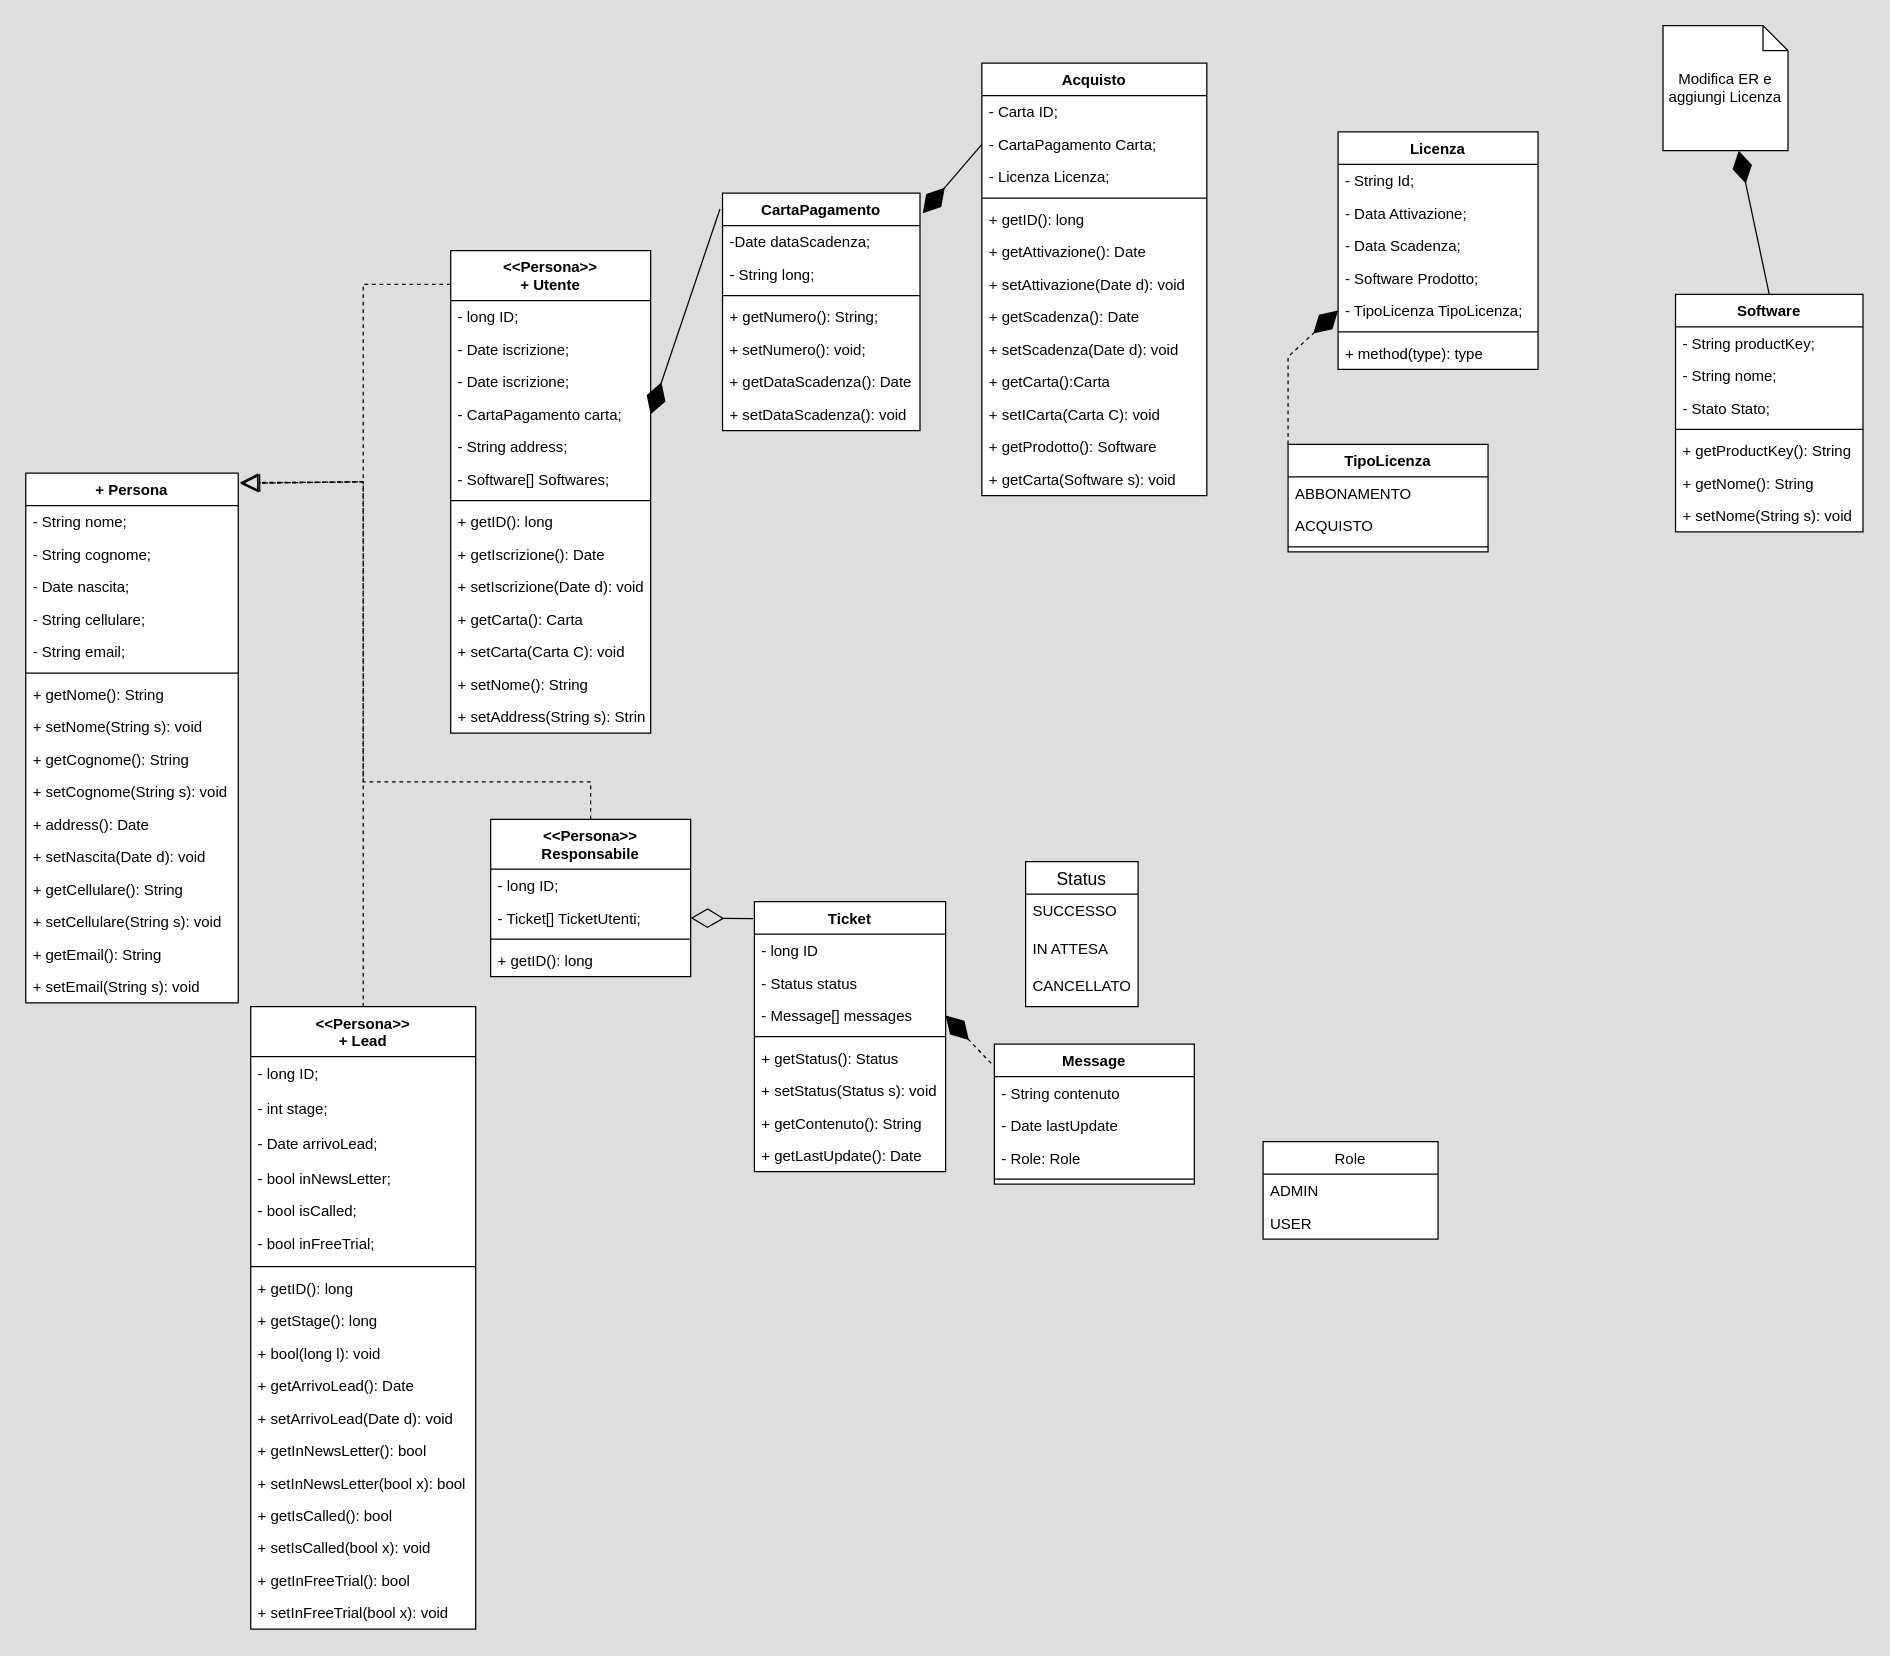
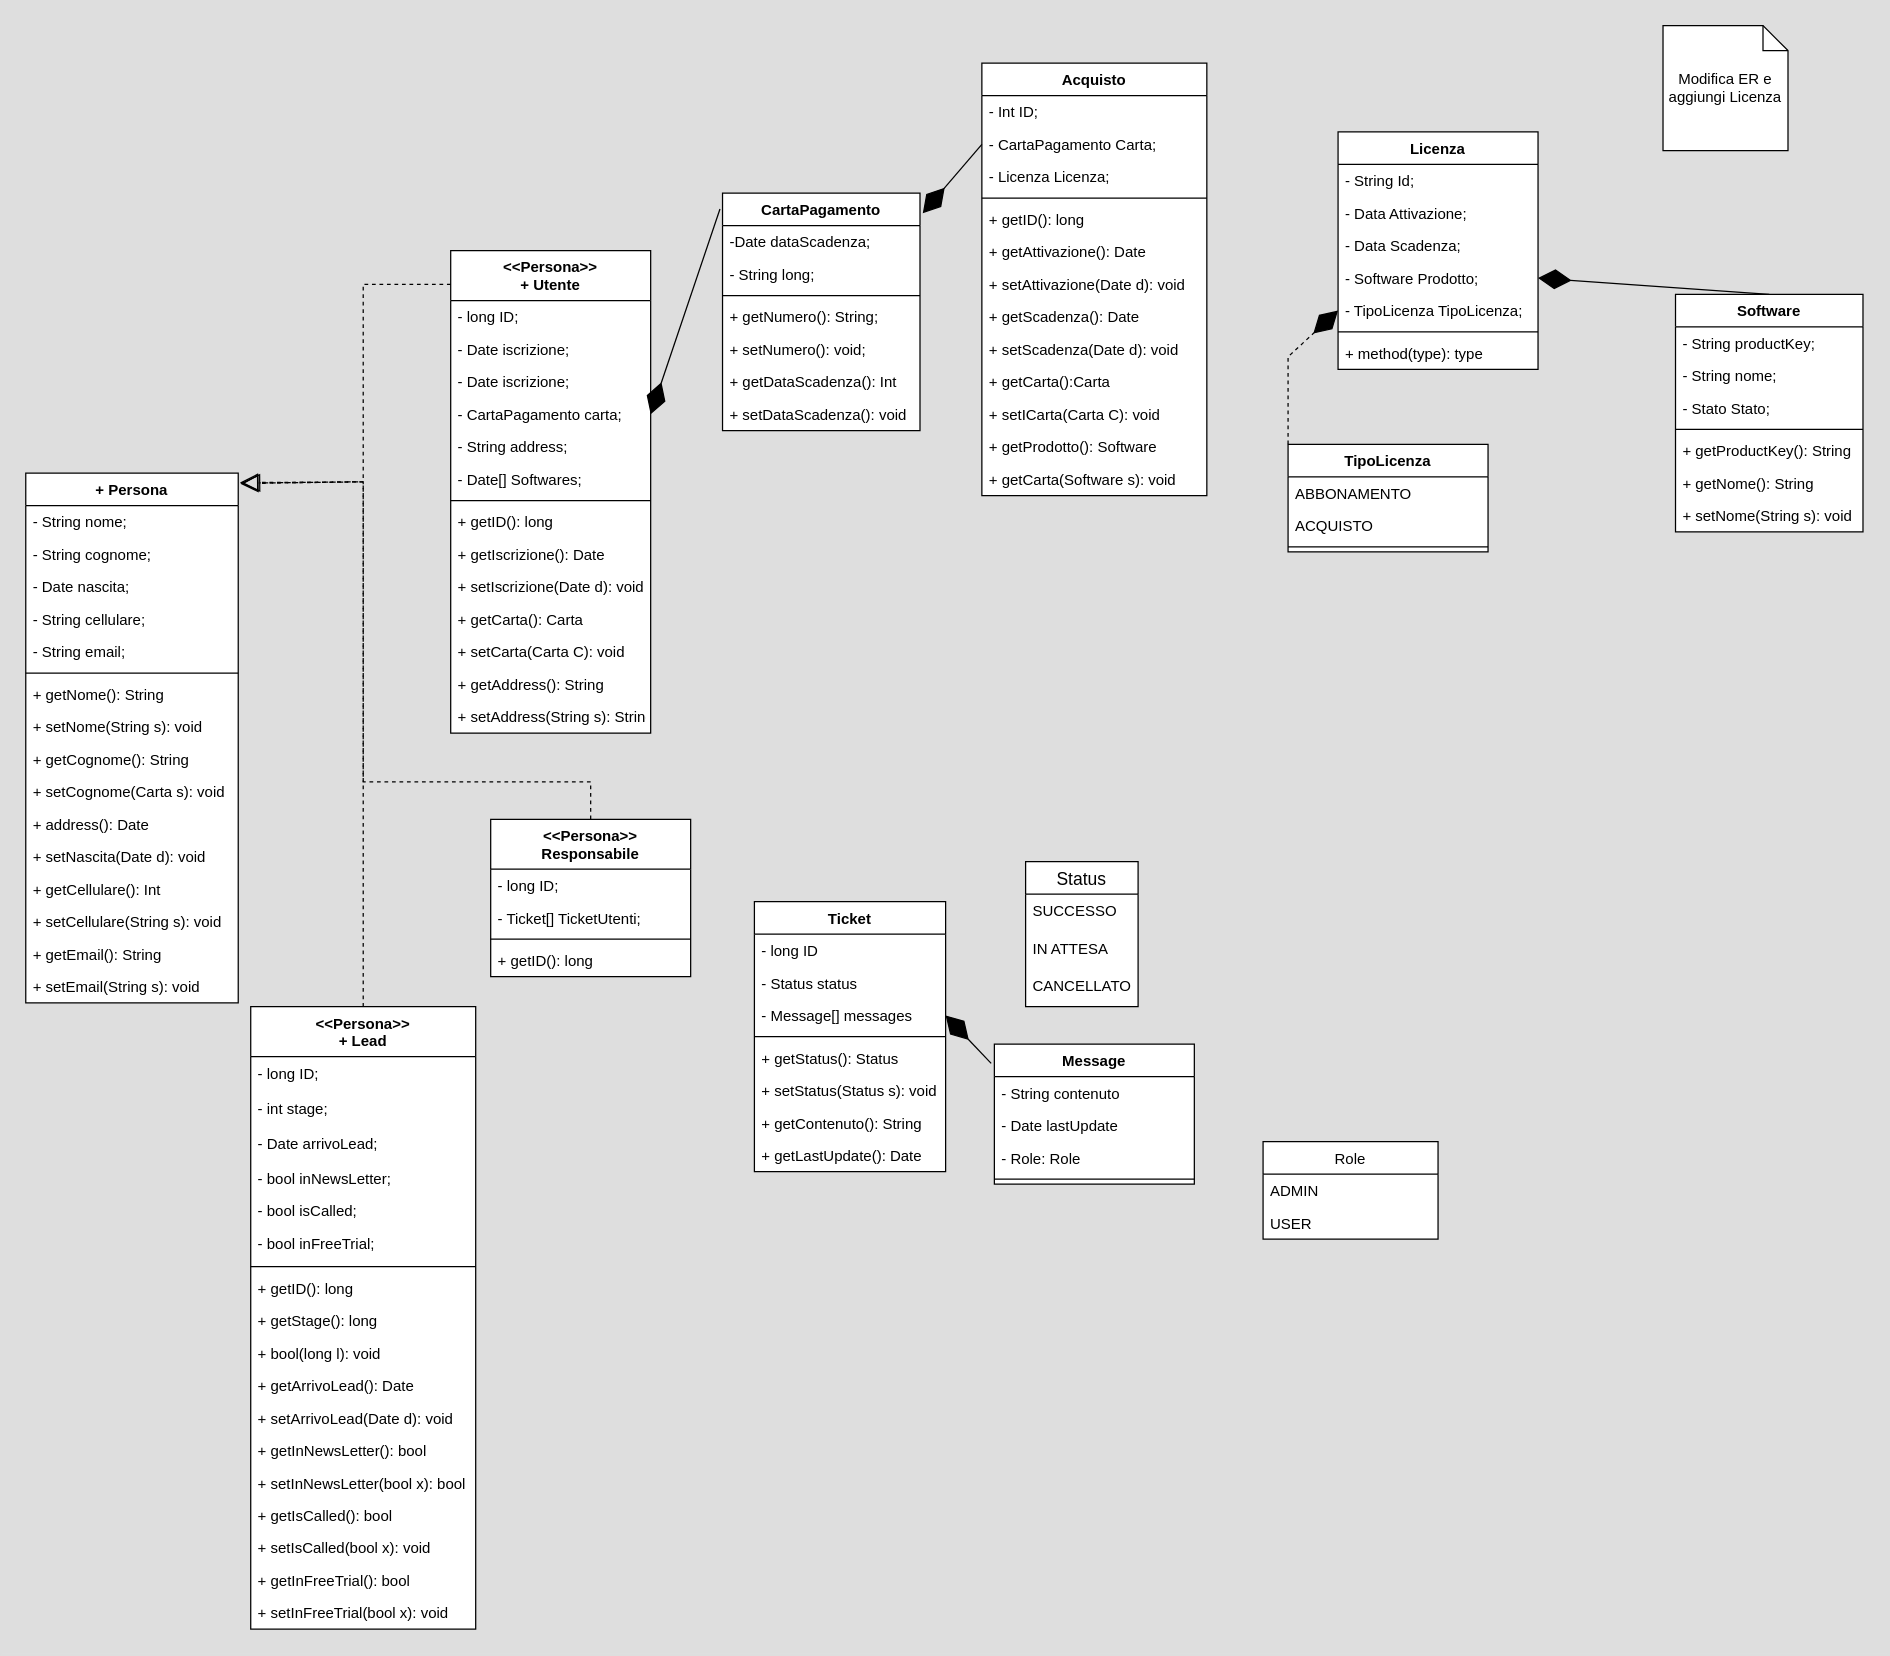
node "- Carta ID;": label "- Carta ID;" -> "- Int ID;"
edge "Software" -> "Modifica ER e aggiungi Licenza": now "Software" -> "- Software Prodotto;"
node "+ getDataScadenza(): Date": label "+ getDataScadenza(): Date" -> "+ getDataScadenza(): Int"
node "- Software[] Softwares;": label "- Software[] Softwares;" -> "- Date[] Softwares;"
node "+ setNome(): String": label "+ setNome(): String" -> "+ getAddress(): String"
node "+ setCognome(String s): void": label "+ setCognome(String s): void" -> "+ setCognome(Carta s): void"
node "+ getCellulare(): String": label "+ getCellulare(): String" -> "+ getCellulare(): Int"
edge "Ticket" -> "- Ticket[] TicketUtenti;": removed
edge "Message" -> "- Message[] messages": style dashed -> solid
